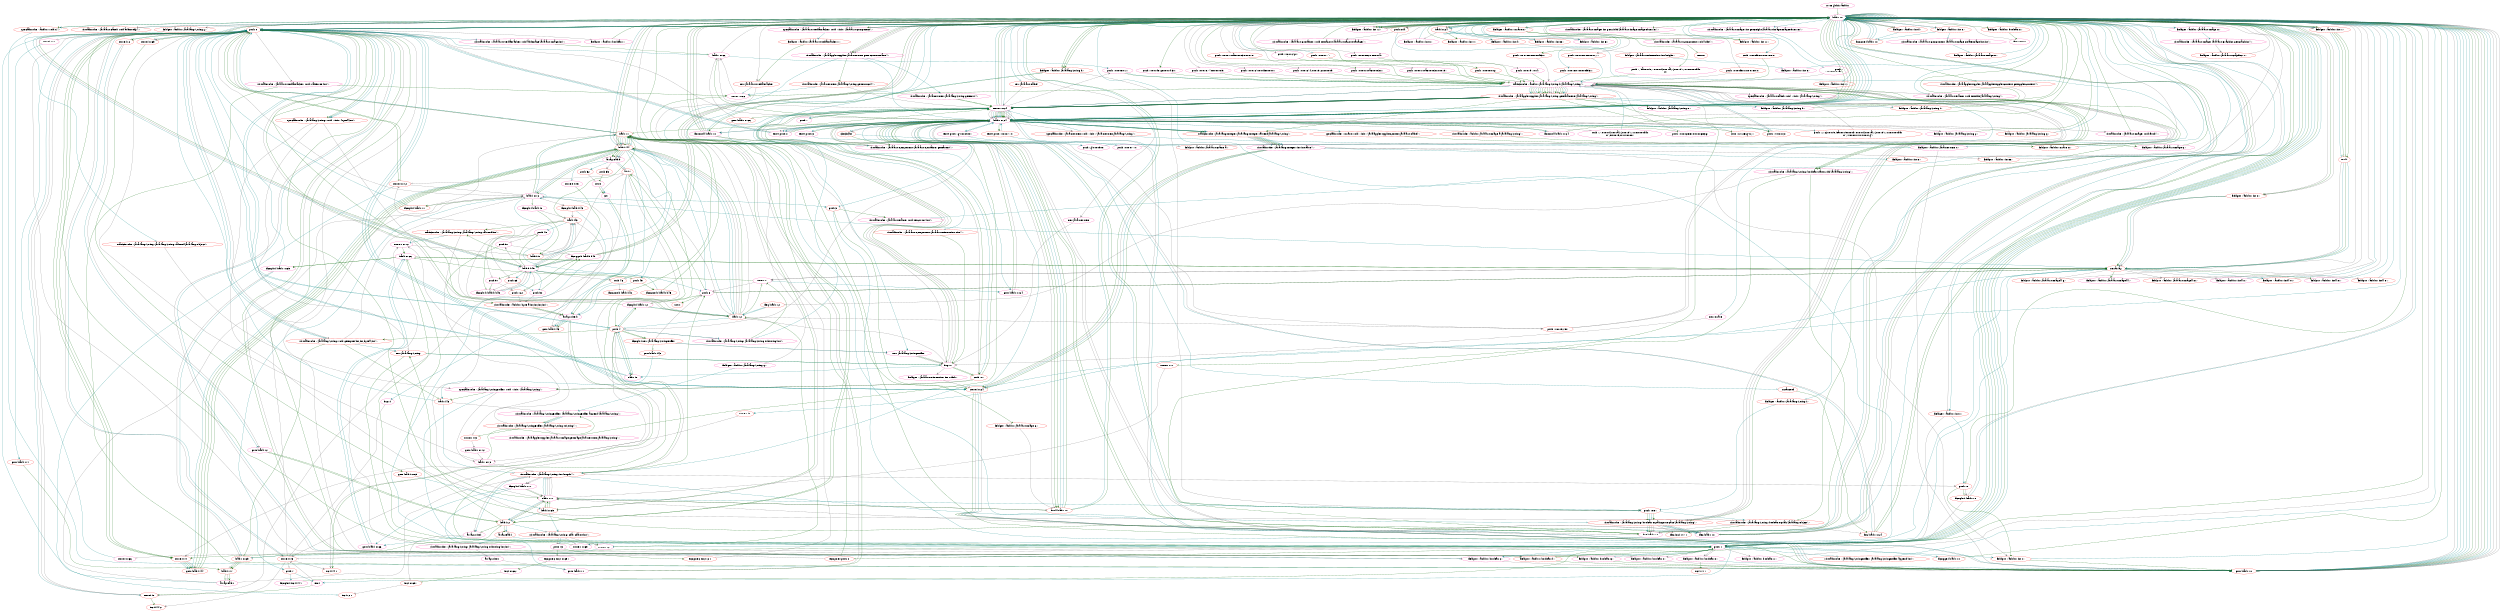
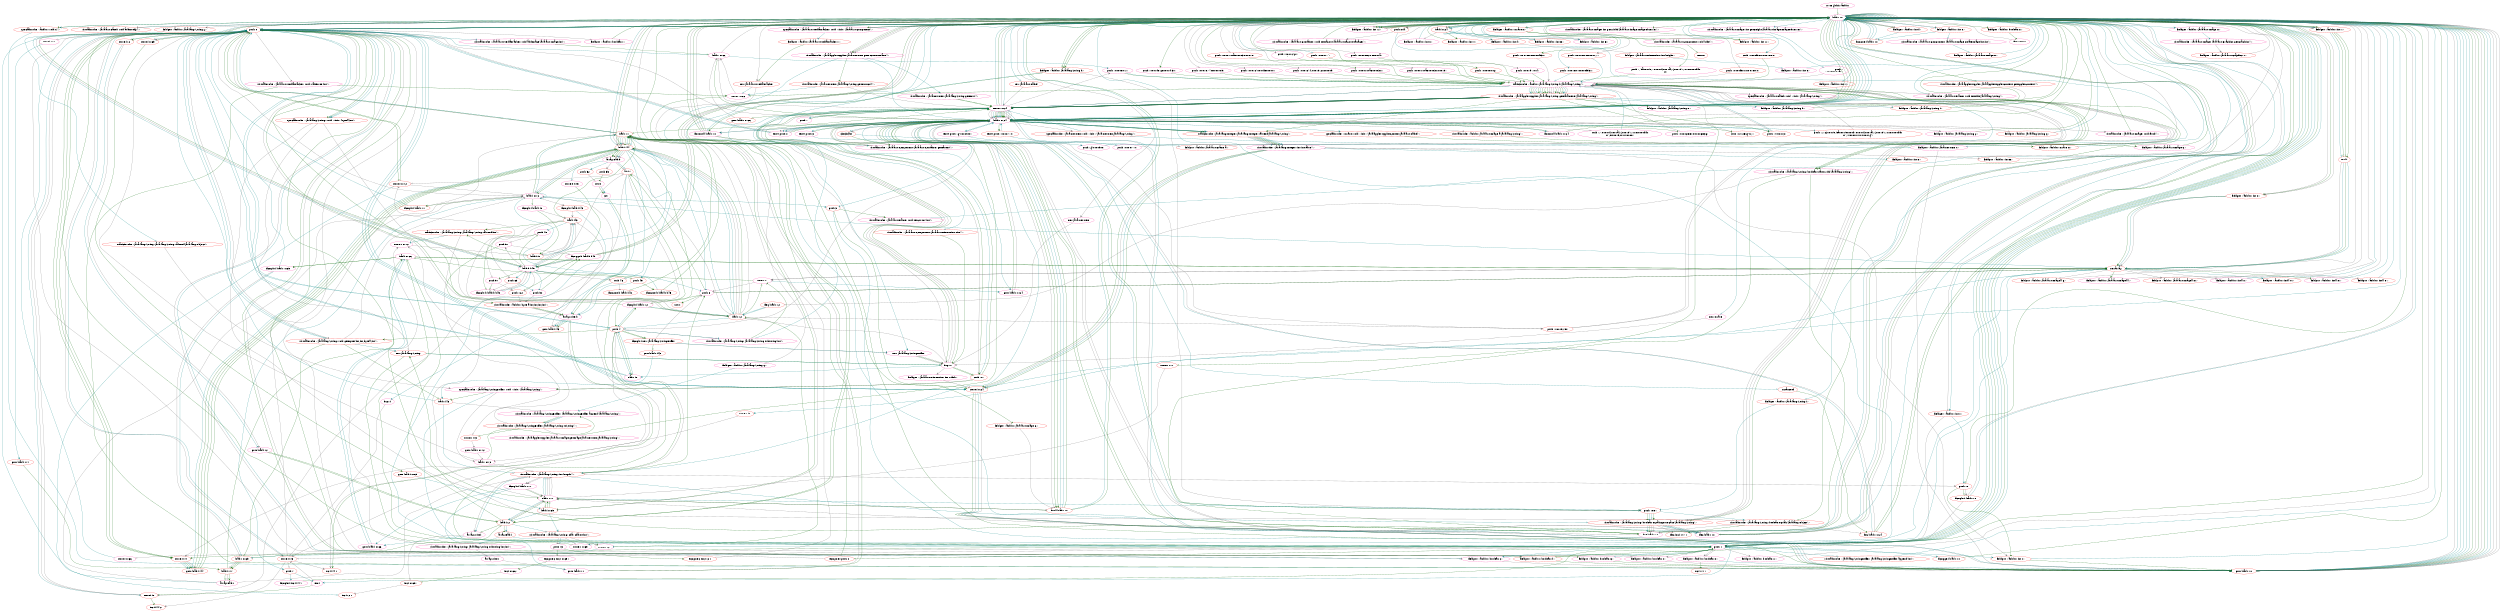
edge "store.r $r72" -> "load.i $r66": now "load.i r77" -> "load.i $r66"
